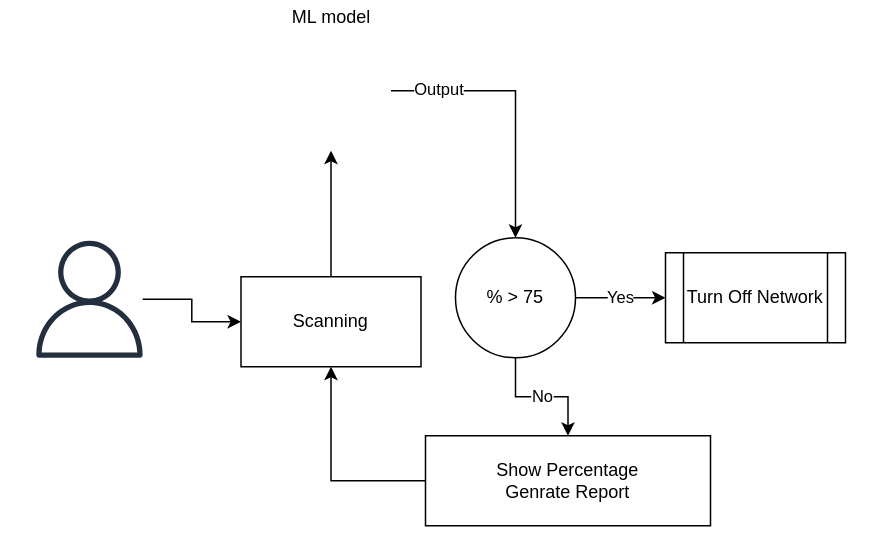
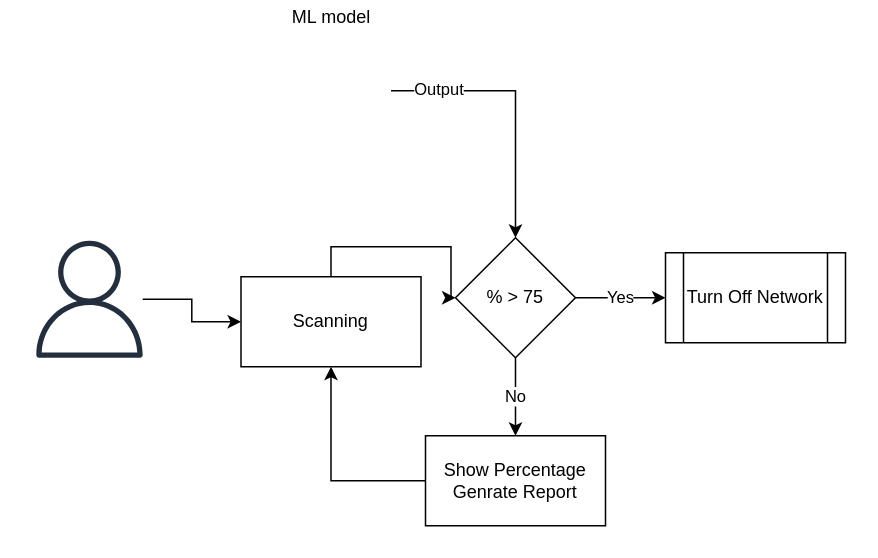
edge "Scanning" -> "ML model": now "Scanning" -> "% > 75"
node "% > 75": shape ellipse -> diamond
node "Show Percentage Genrate Report": size 285x90 -> 180x90
